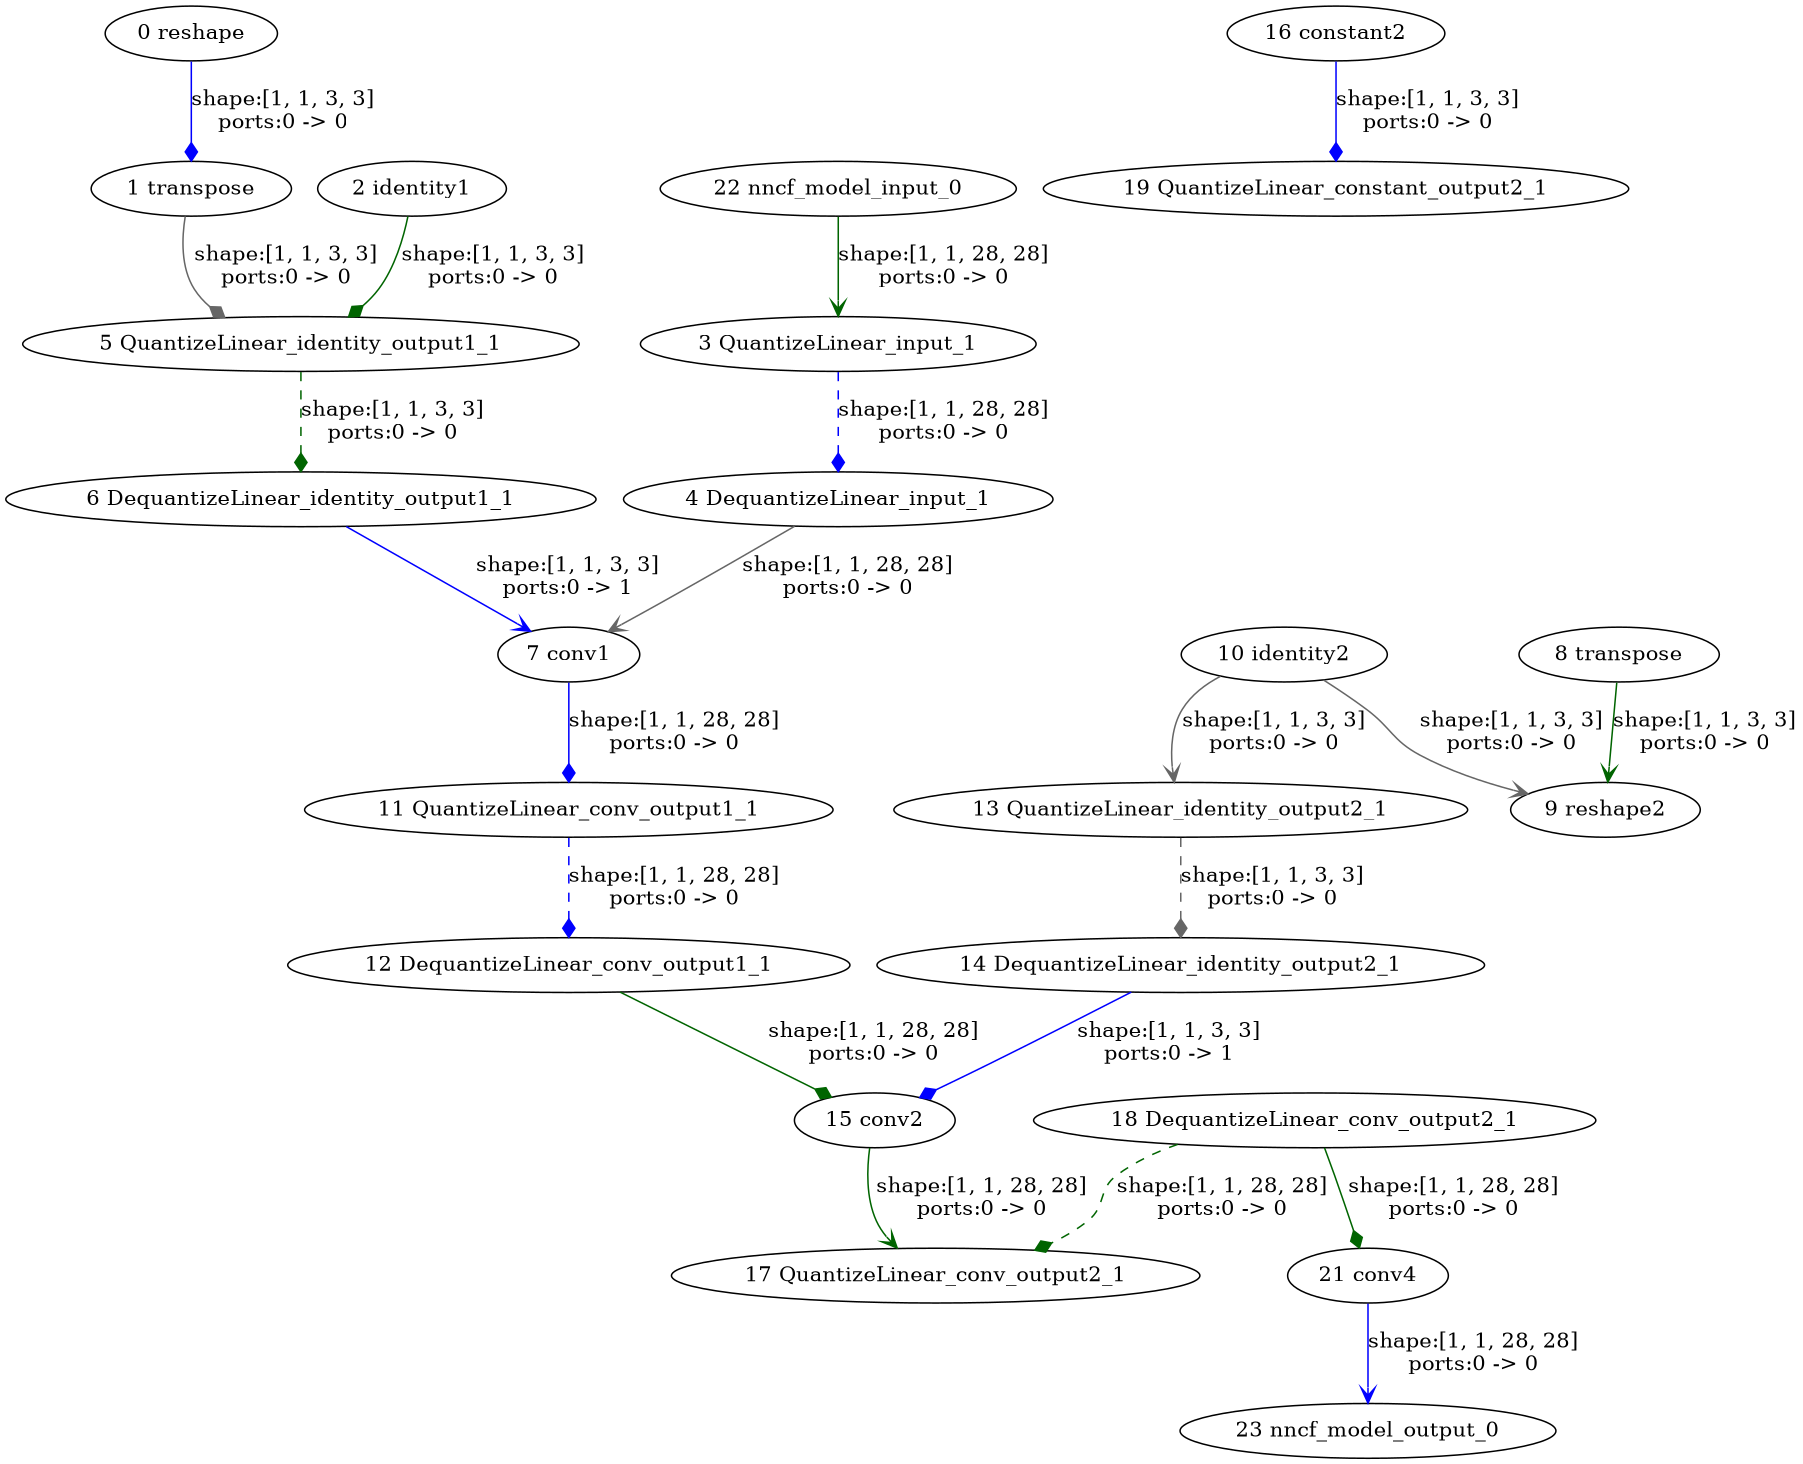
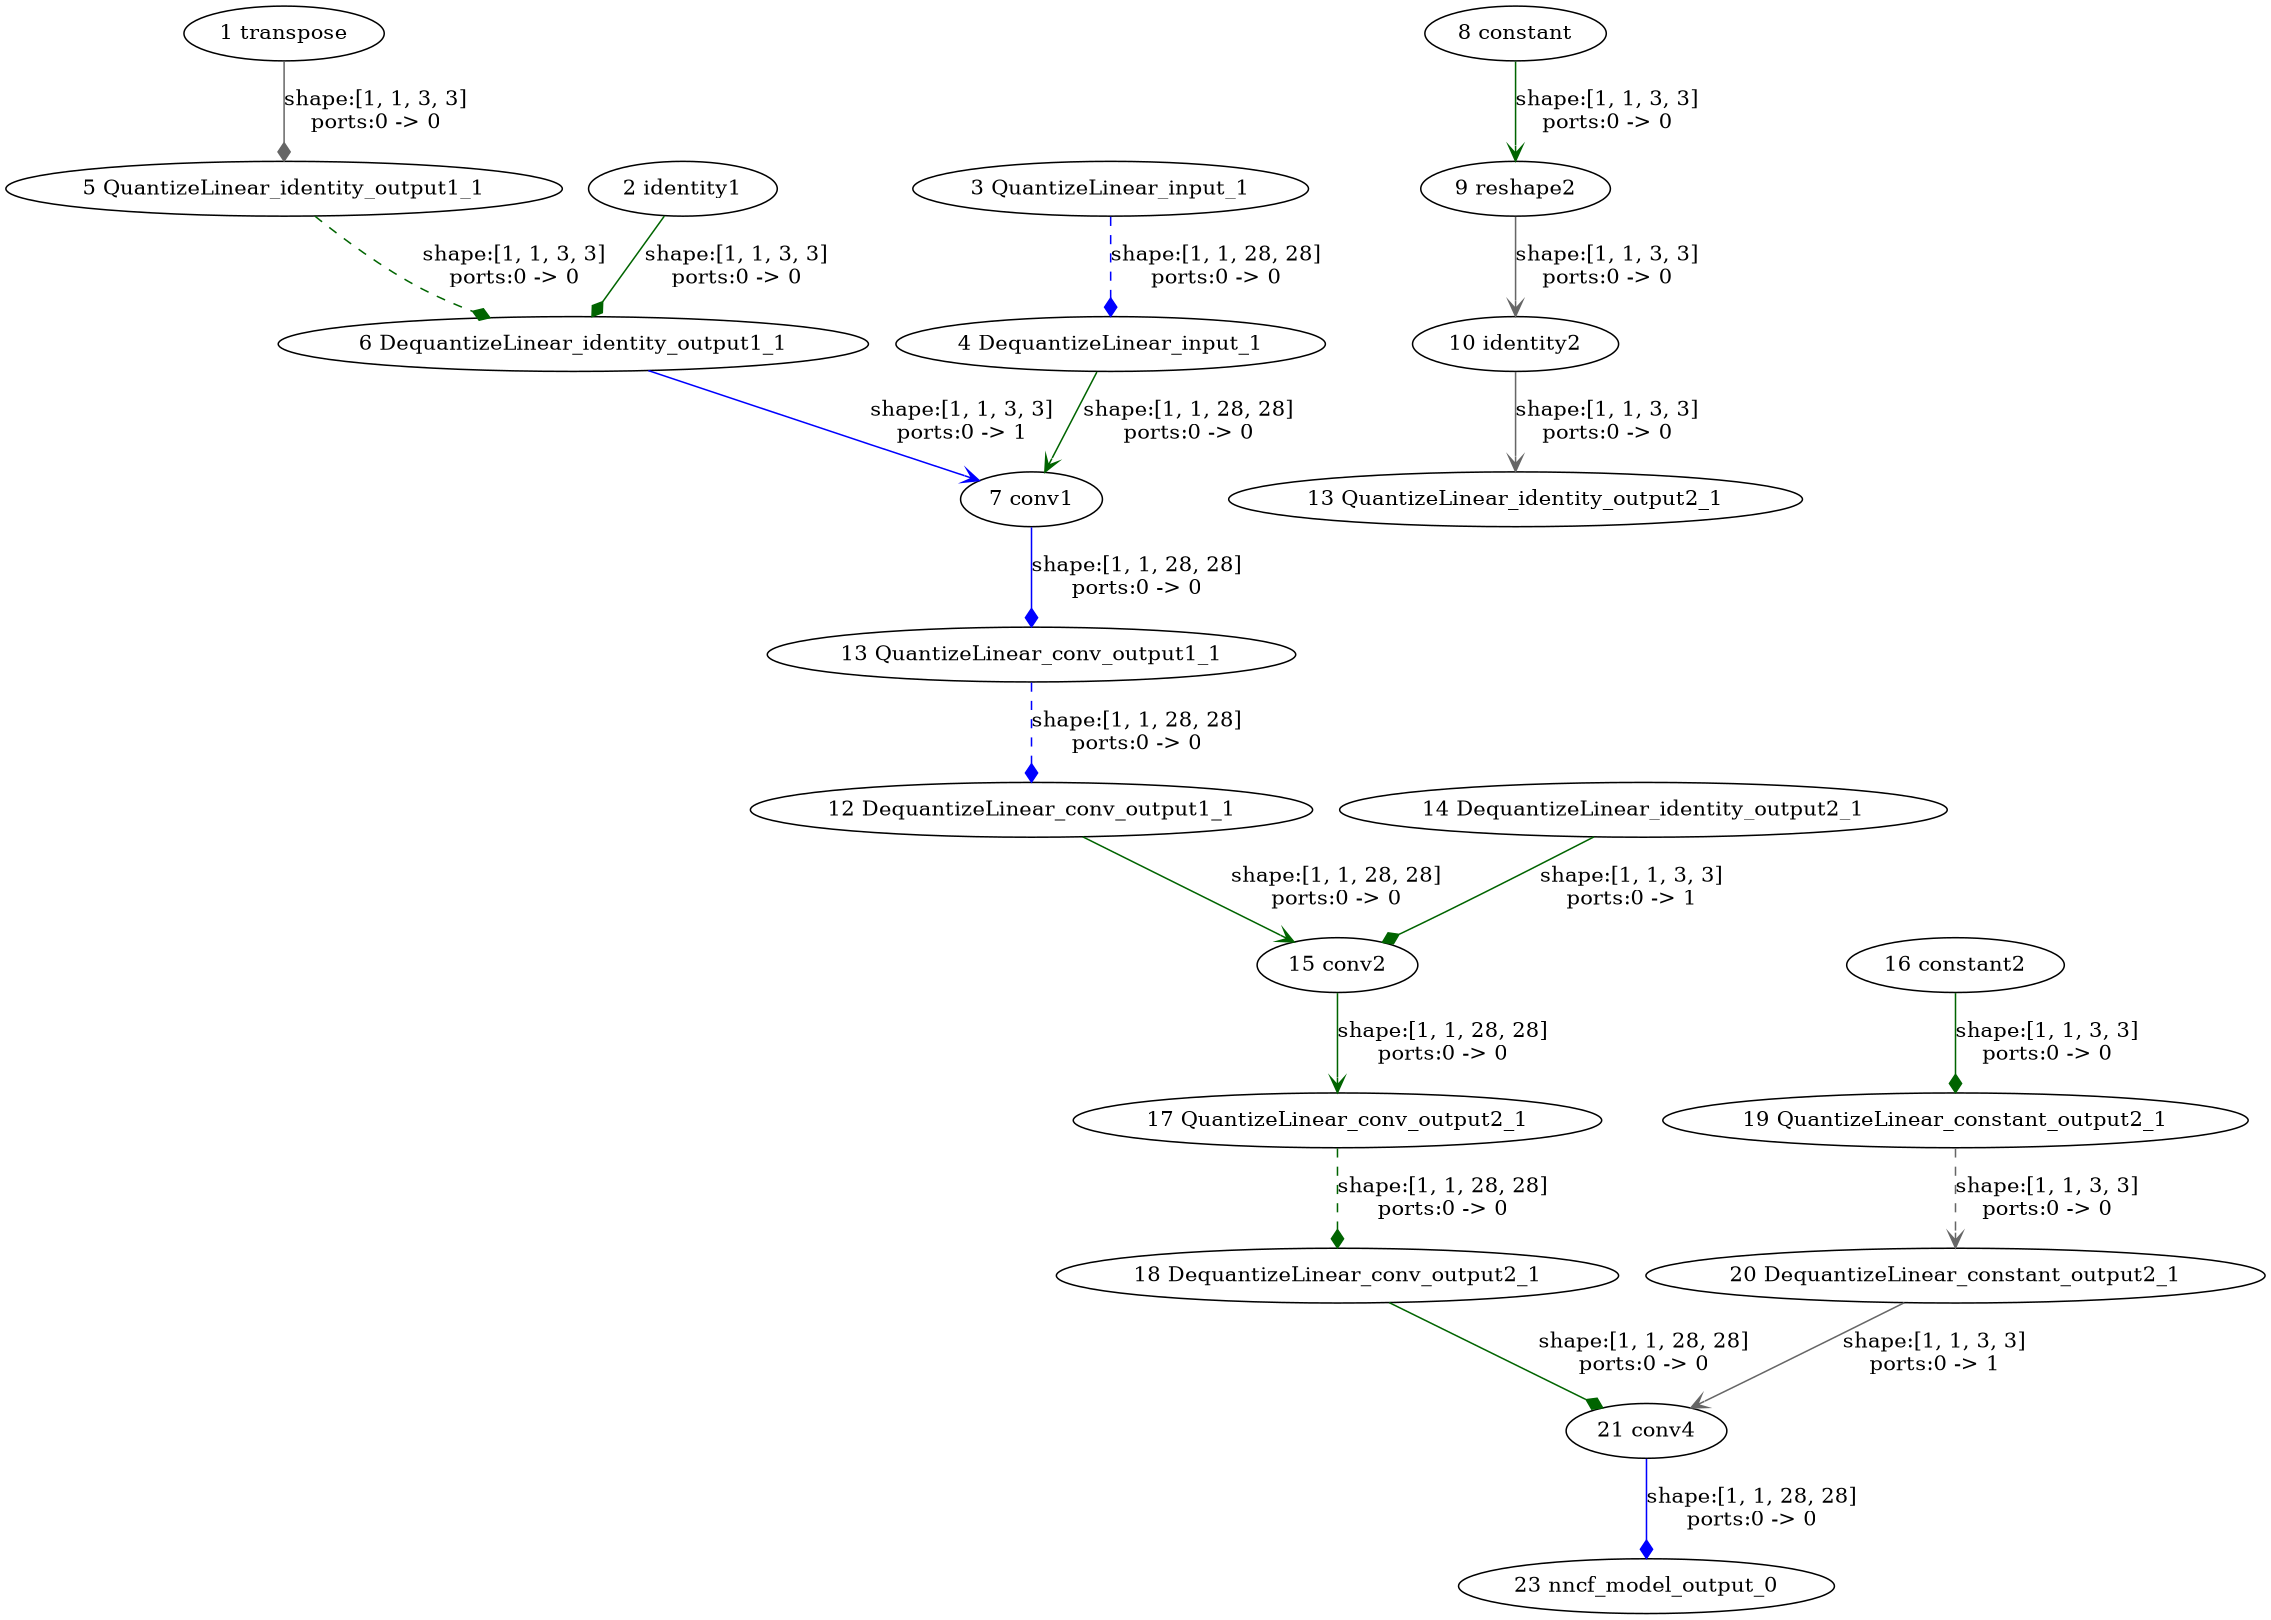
node "0 reshape": removed
edge "16 constant2" -> "19 QuantizeLinear_constant_output2_1": color blue -> darkgreen
node "22 nncf_model_input_0": removed
edge "2 identity1" -> "5 QuantizeLinear_identity_output1_1": now "2 identity1" -> "6 DequantizeLinear_identity_output1_1"
edge "4 DequantizeLinear_input_1" -> "7 conv1": color gray40 -> darkgreen
node "8 transpose": label "8 transpose" -> "8 constant"
edge "10 identity2" -> "9 reshape2": reversed
node "11 QuantizeLinear_conv_output1_1": label "11 QuantizeLinear_conv_output1_1" -> "13 QuantizeLinear_conv_output1_1"
edge "13 QuantizeLinear_identity_output2_1" -> "14 DequantizeLinear_identity_output2_1": removed, label "shape:[1, 1, 3, 3] ports:0 -> 0"
edge "12 DequantizeLinear_conv_output1_1" -> "15 conv2": arrowhead diamond -> vee
edge "14 DequantizeLinear_identity_output2_1" -> "15 conv2": color blue -> darkgreen
edge "18 DequantizeLinear_conv_output2_1" -> "17 QuantizeLinear_conv_output2_1": reversed
node "20 DequantizeLinear_constant_output2_1": added
edge "21 conv4" -> "23 nncf_model_output_0": arrowhead vee -> diamond
